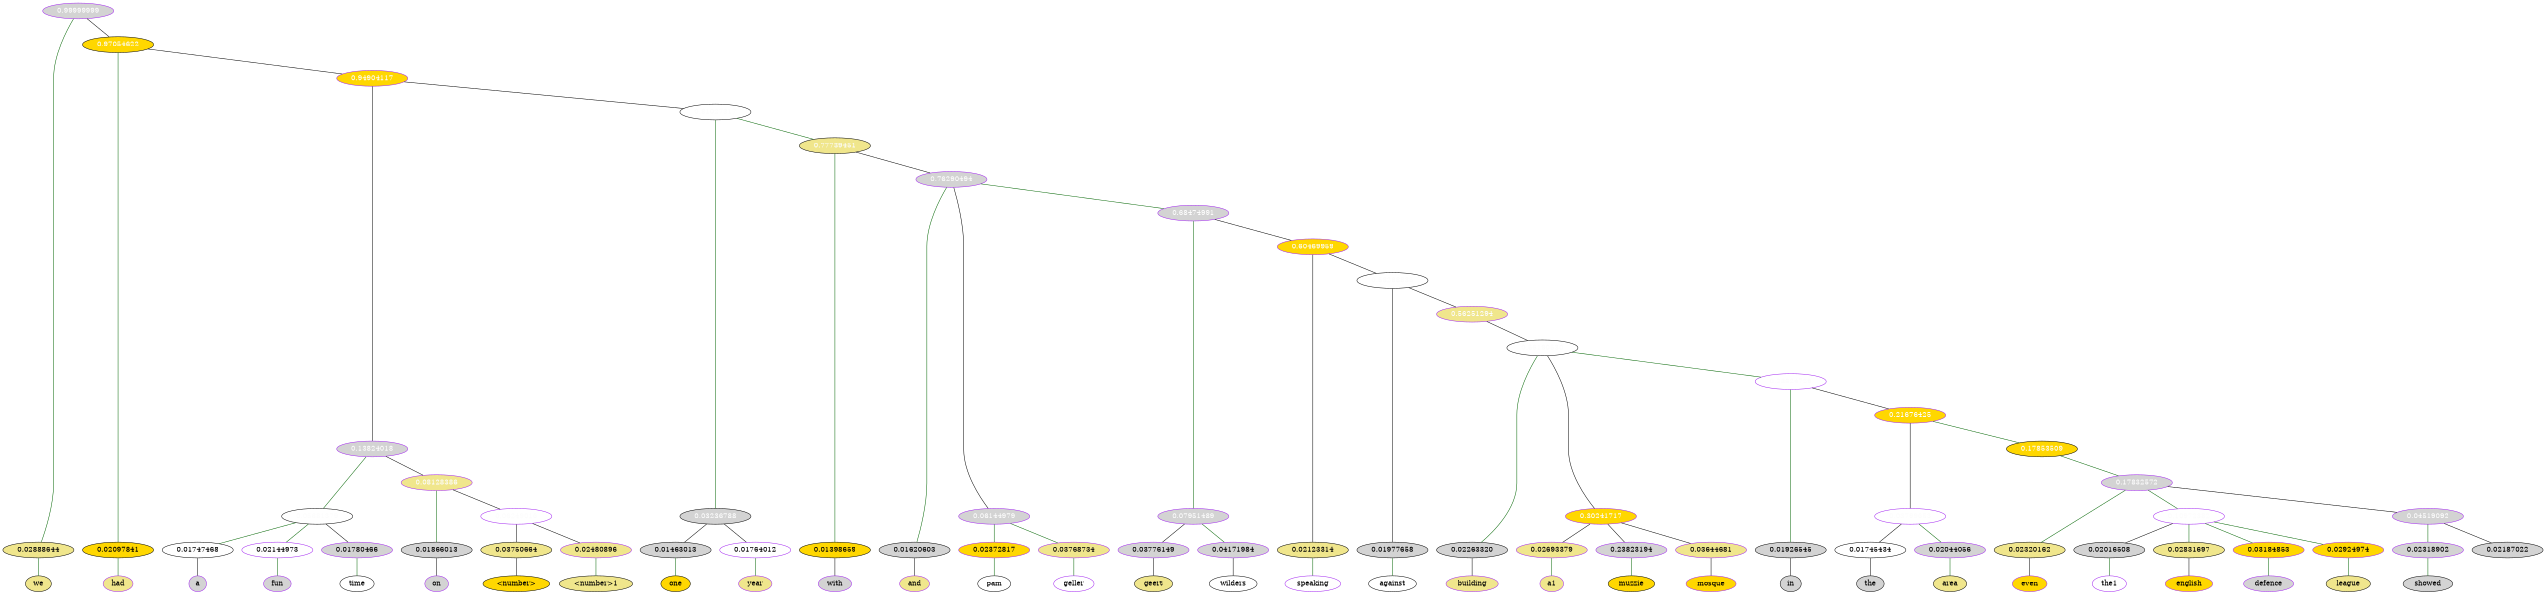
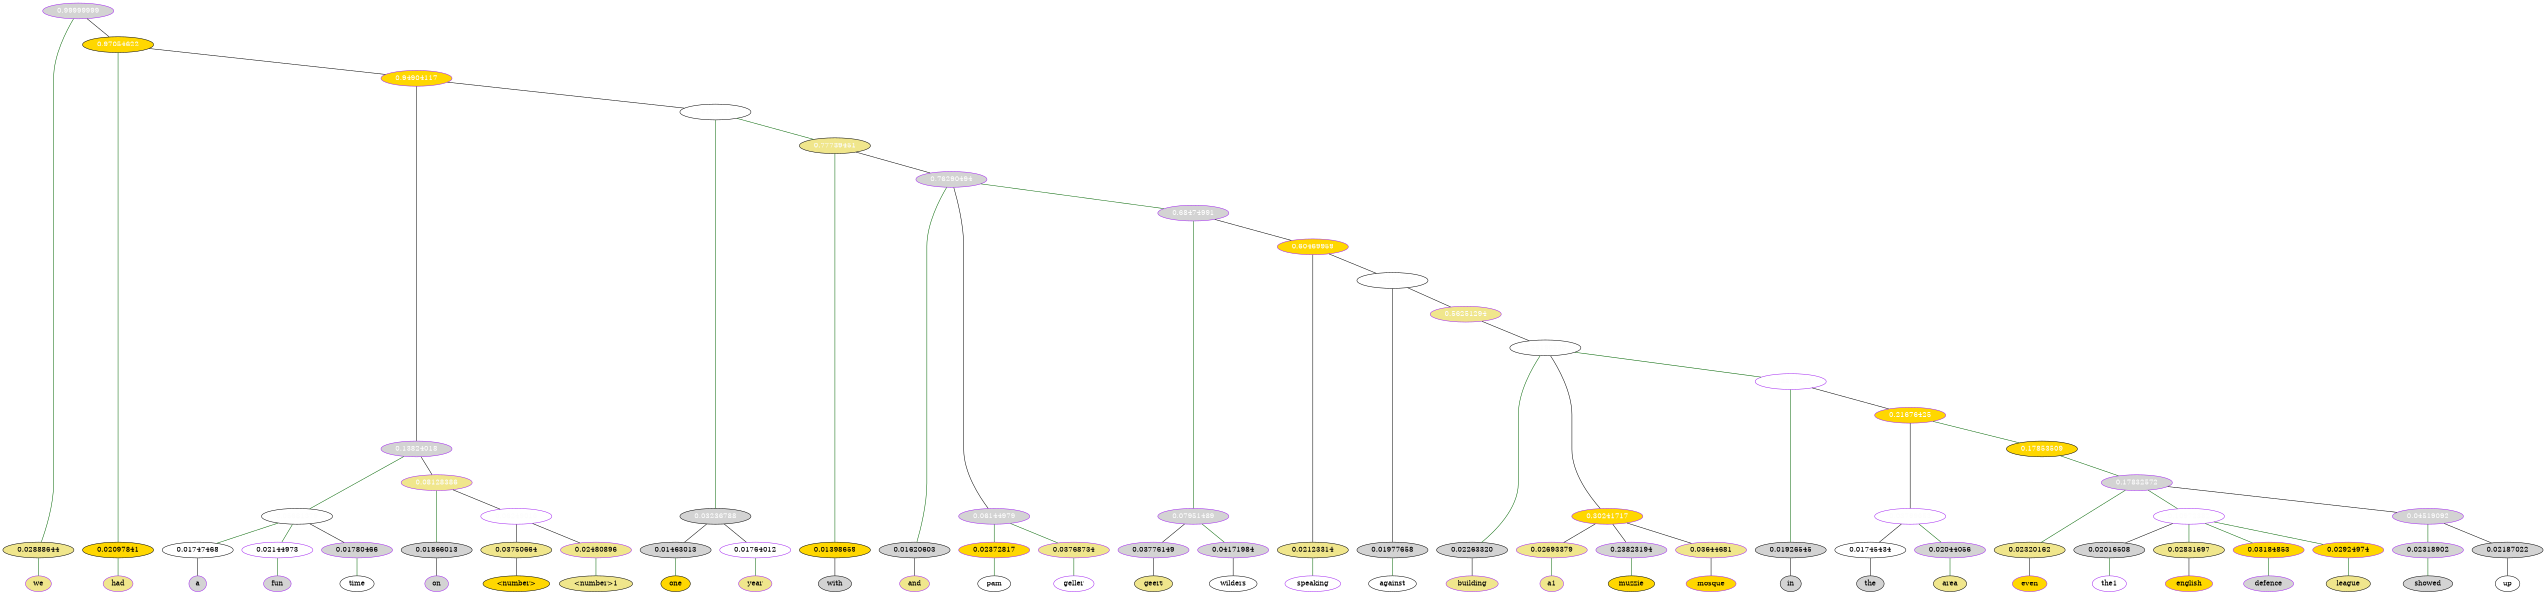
node "we": color black -> purple
node "with": color purple -> black
node "up": added
